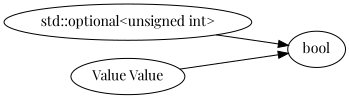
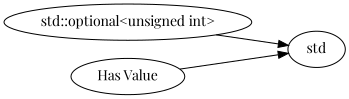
node "bool": label "bool" -> "std"
node "Value Value": label "Value Value" -> "Has Value"
